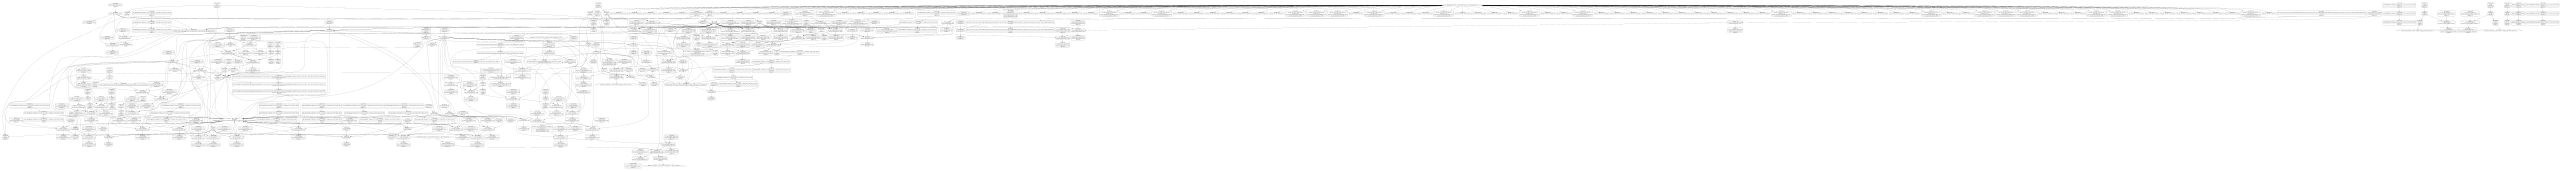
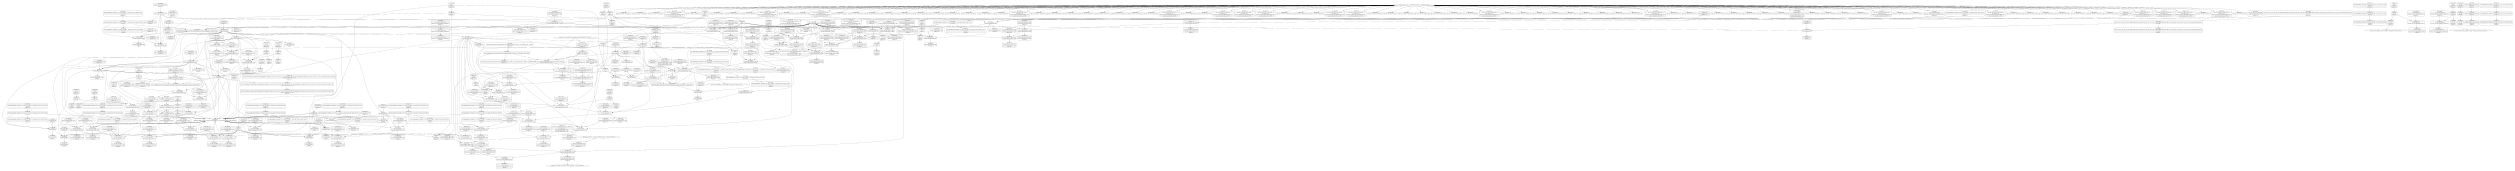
node "CE0x4bf2bc0": removed
